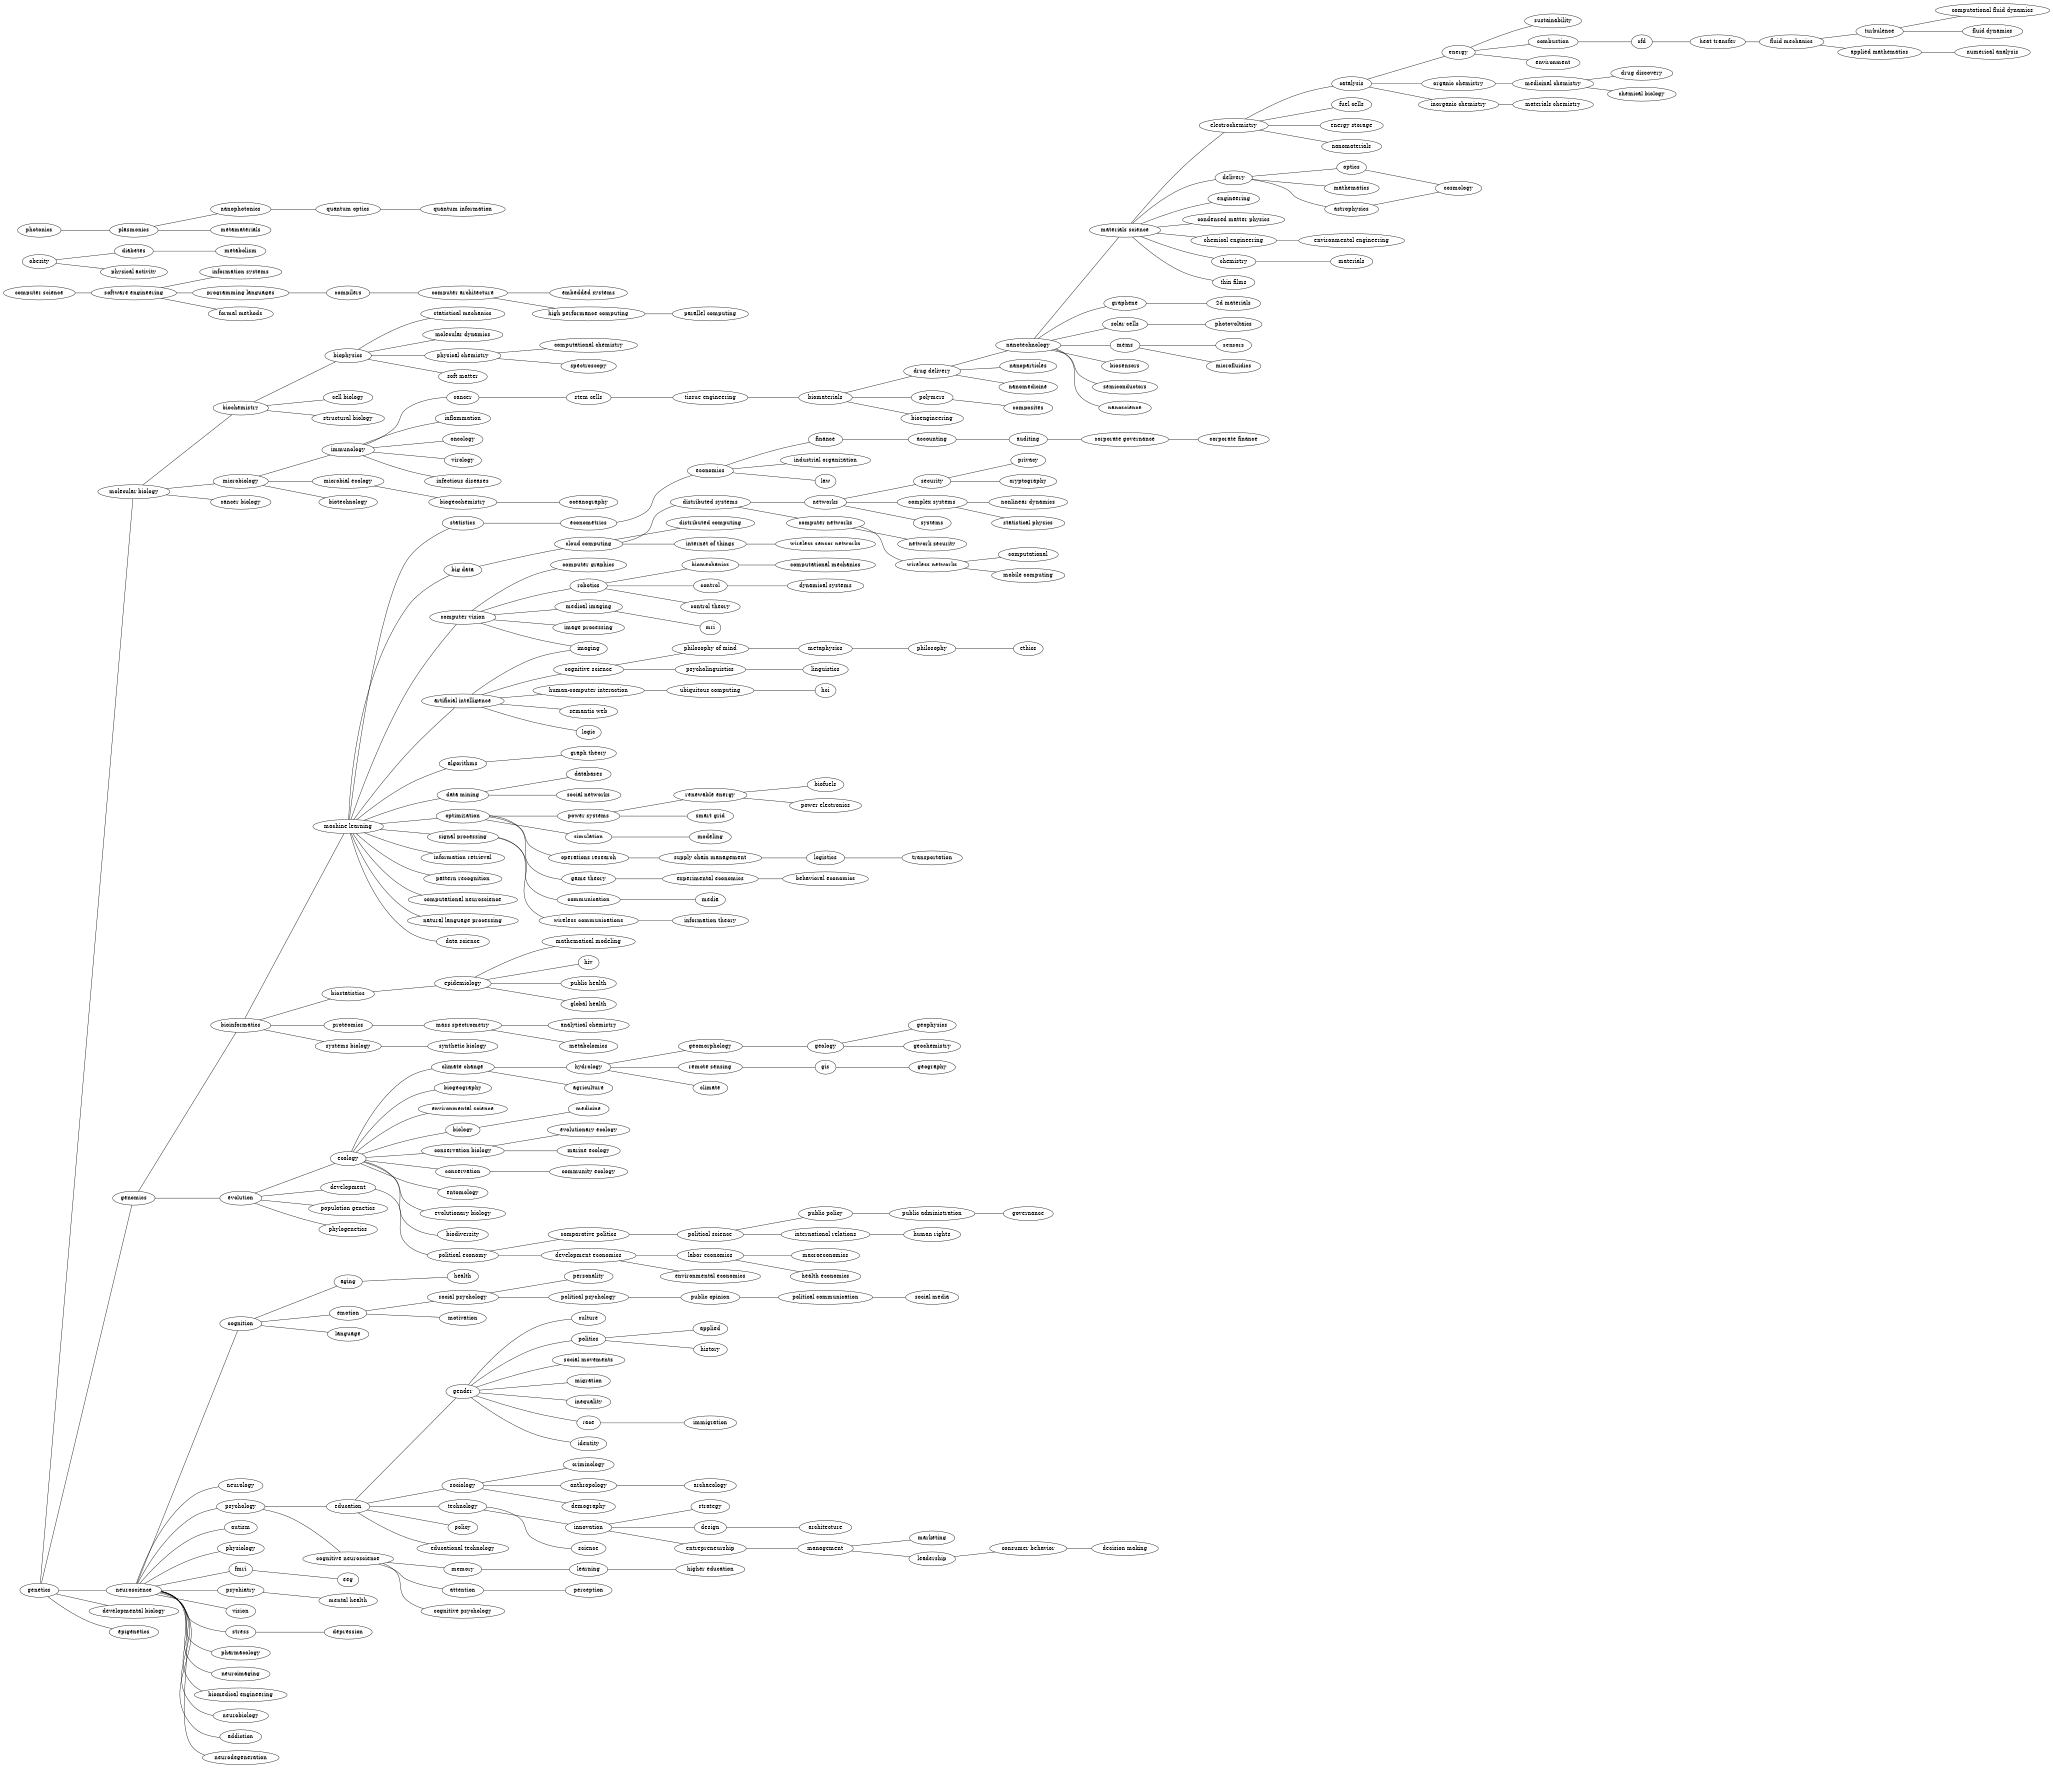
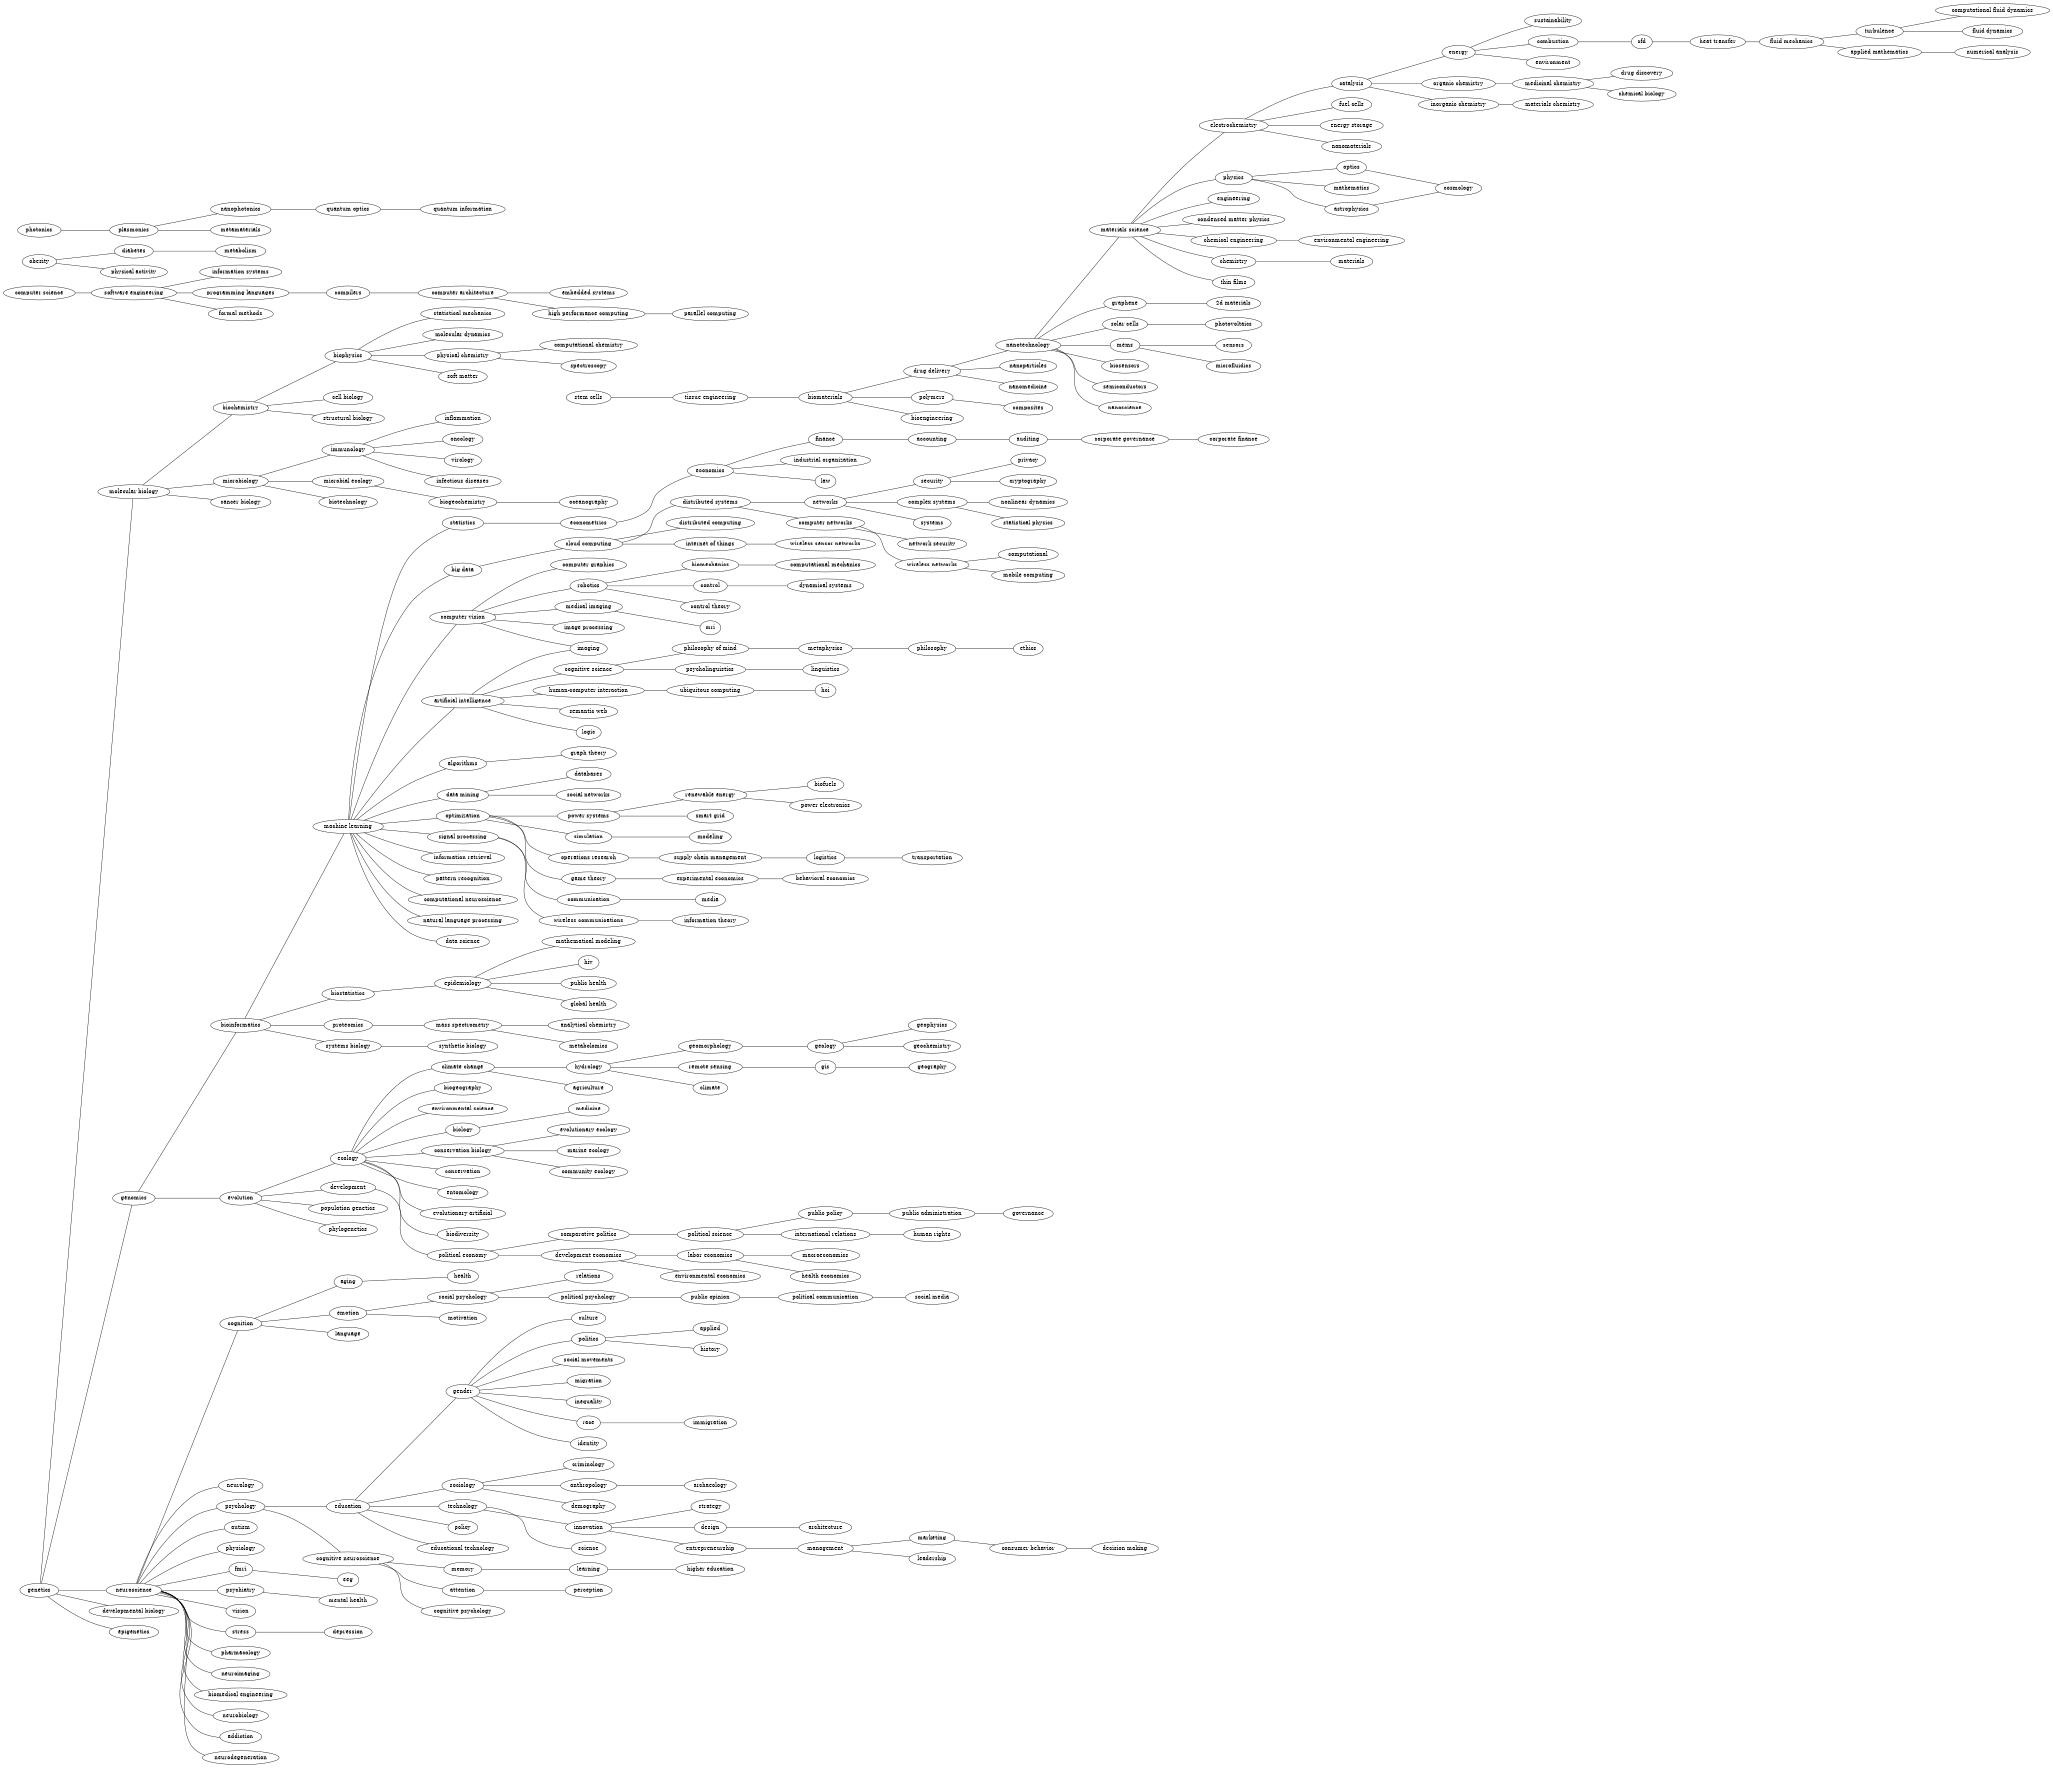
node "delivery": label "delivery" -> "physics"
node "cancer": removed
edge "conservation" -- "community ecology": now "conservation biology" -- "community ecology"
node "evolutionary biology": label "evolutionary biology" -> "evolutionary artificial"
node "personality": label "personality" -> "relations"
edge "consumer behavior" -- "leadership": now "consumer behavior" -- "marketing"
